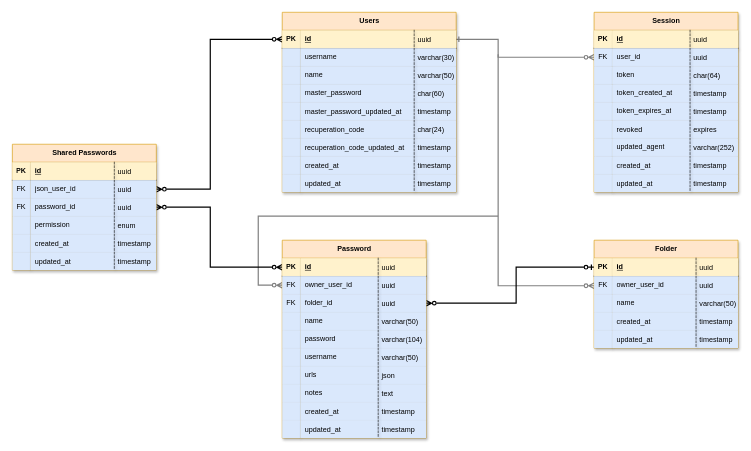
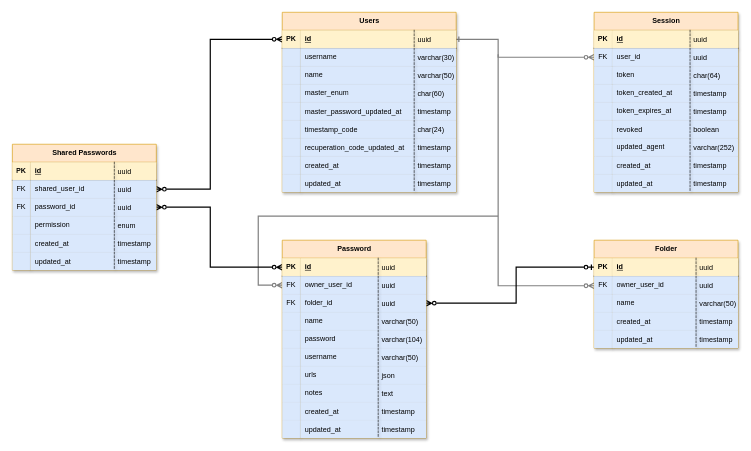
node "master_password": label "master_password" -> "master_enum"
node "recuperation_code": label "recuperation_code" -> "timestamp_code"
node "expires": label "expires" -> "boolean"
node "json_user_id": label "json_user_id" -> "shared_user_id"
